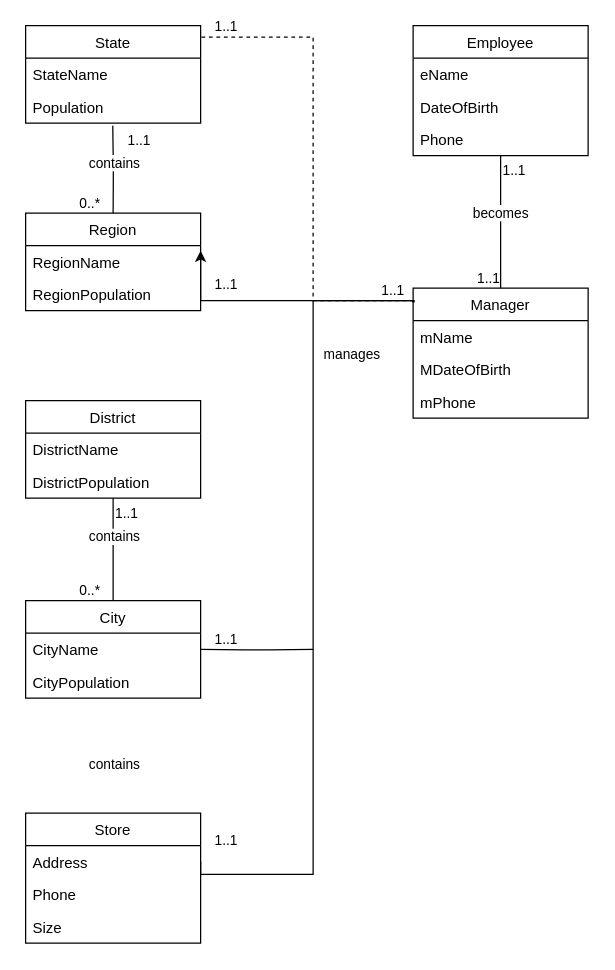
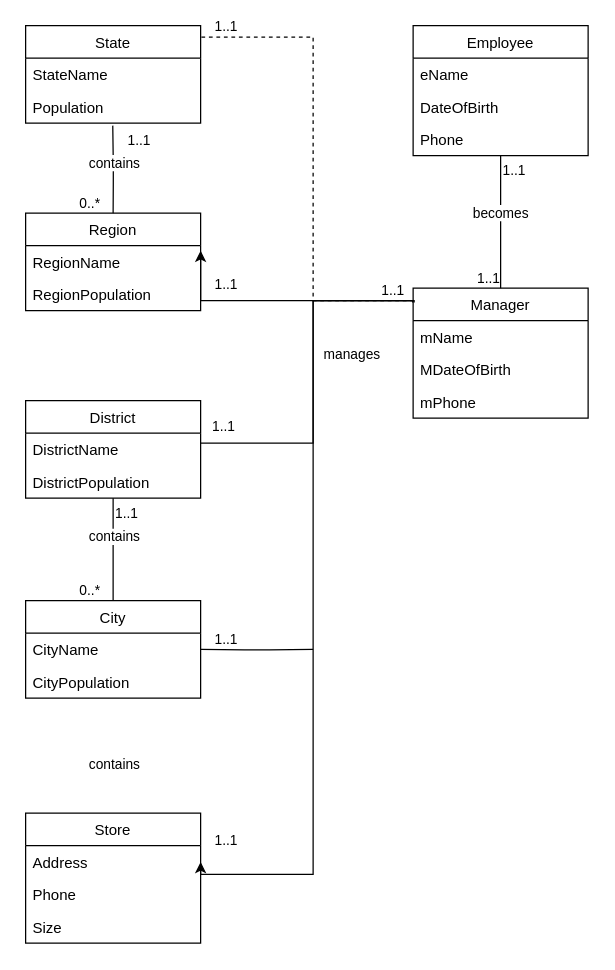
edge "Manager" -- "DistrictName": added, label "1..1"
edge "Manager" -- "Address": arrowhead none -> classic
